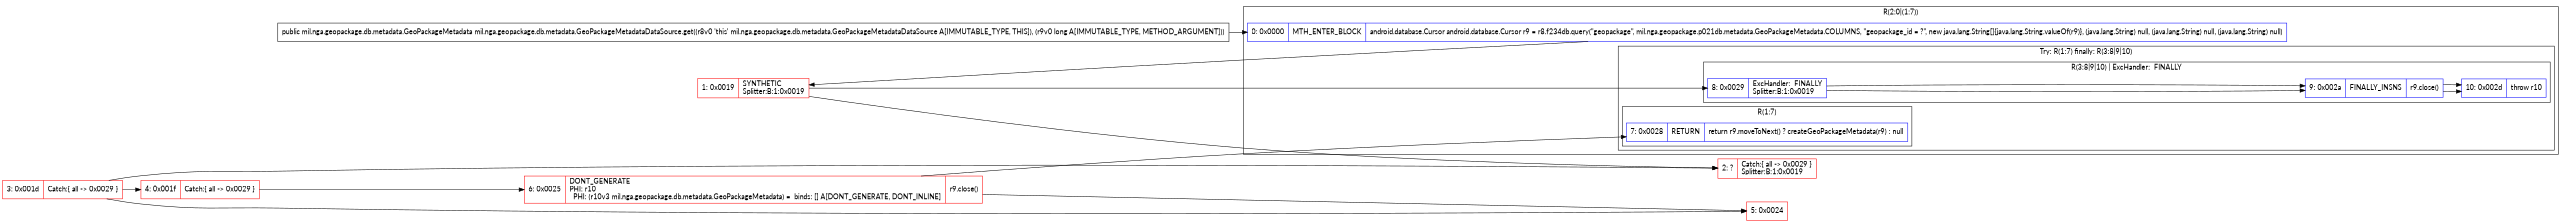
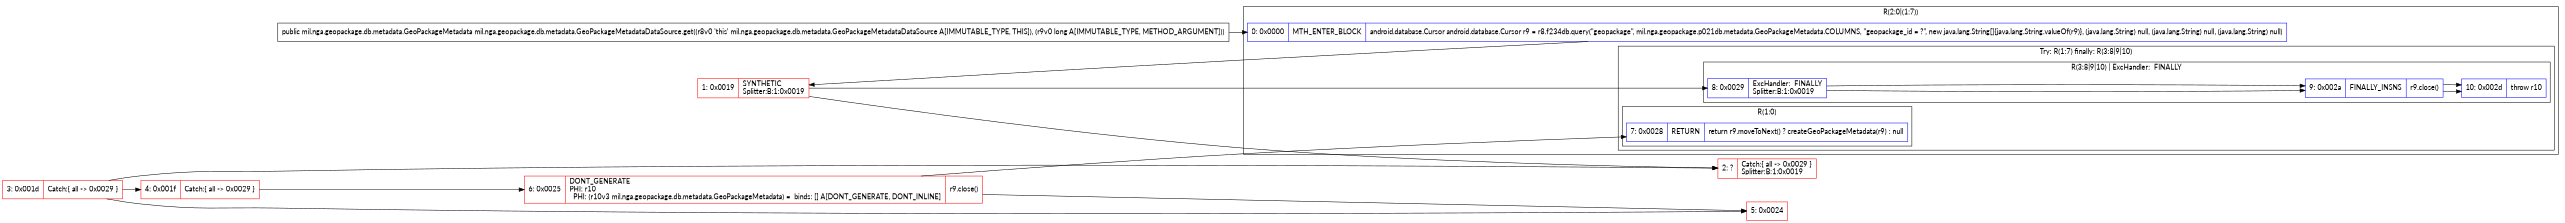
cluster "R(1:7)": label "R(1:7)" -> "R(1:0)"
